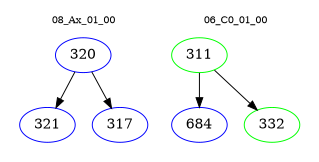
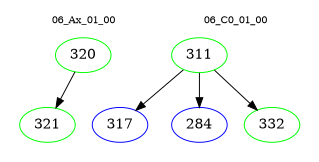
cluster "08_Ax_01_00": label "08_Ax_01_00" -> "06_Ax_01_00"
node "320": color blue -> green
edge "320" -> "317": now "311" -> "317"
node "321": color blue -> green
node "684": label "684" -> "284"
